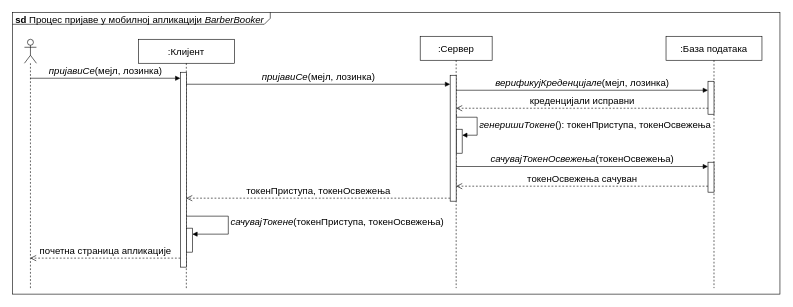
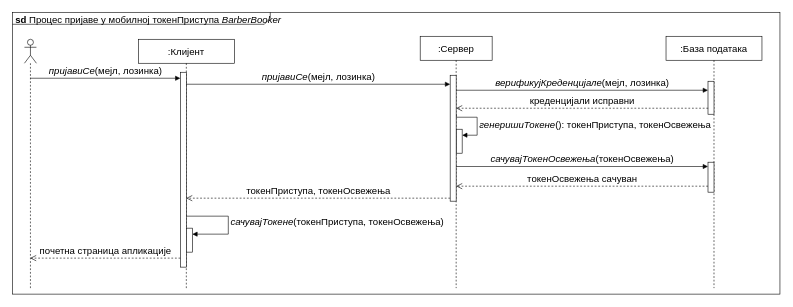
node "sd Процес пријаве у мобилној апликацији BarberBooker": label "sd Процес пријаве у мобилној апликацији BarberBooker" -> "sd Процес пријаве у мобилној токенПриступа BarberBooker"
